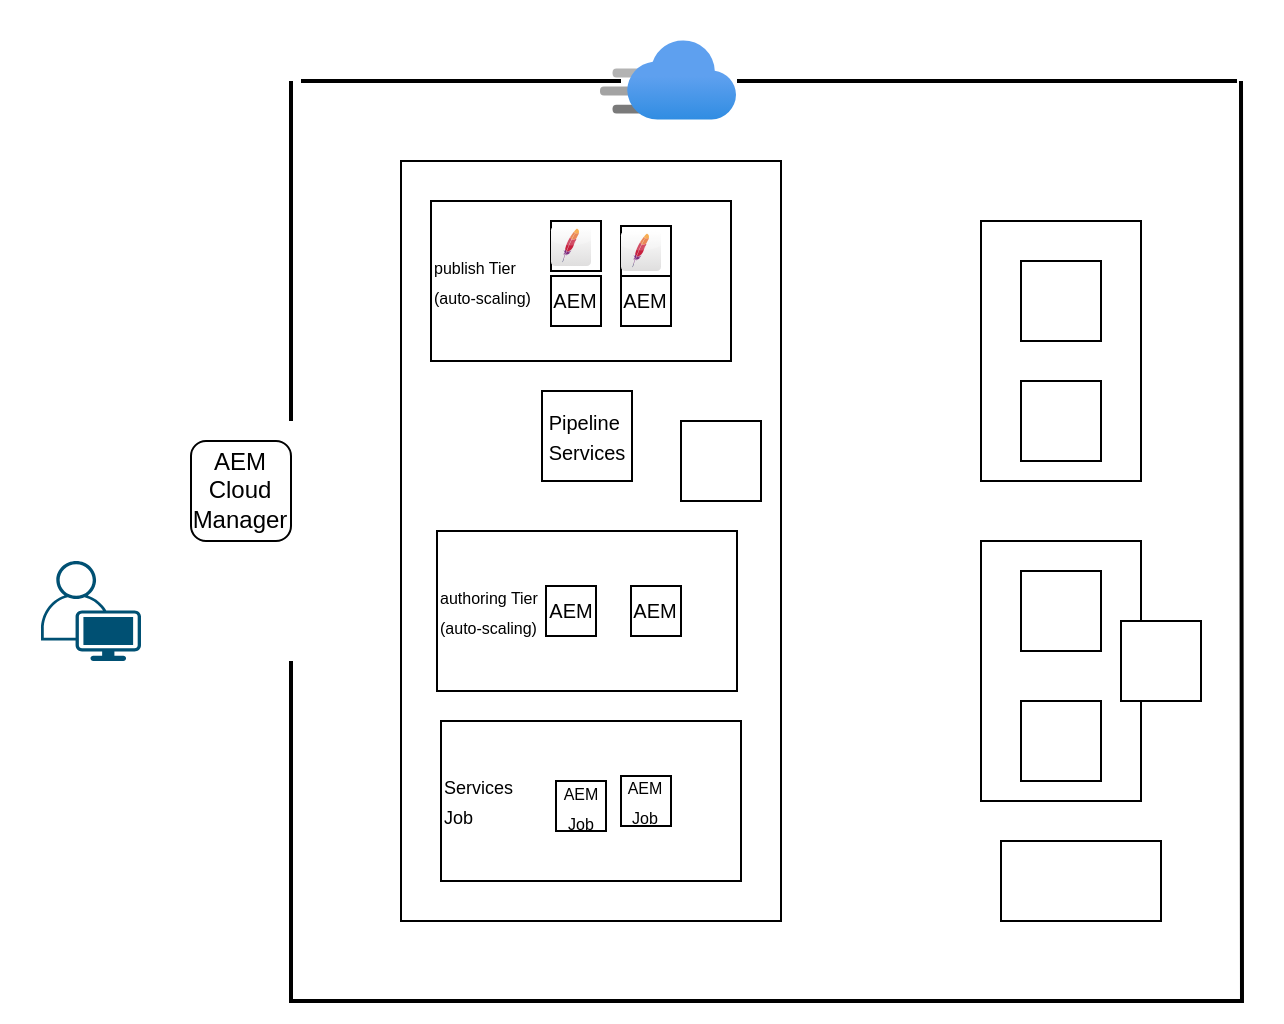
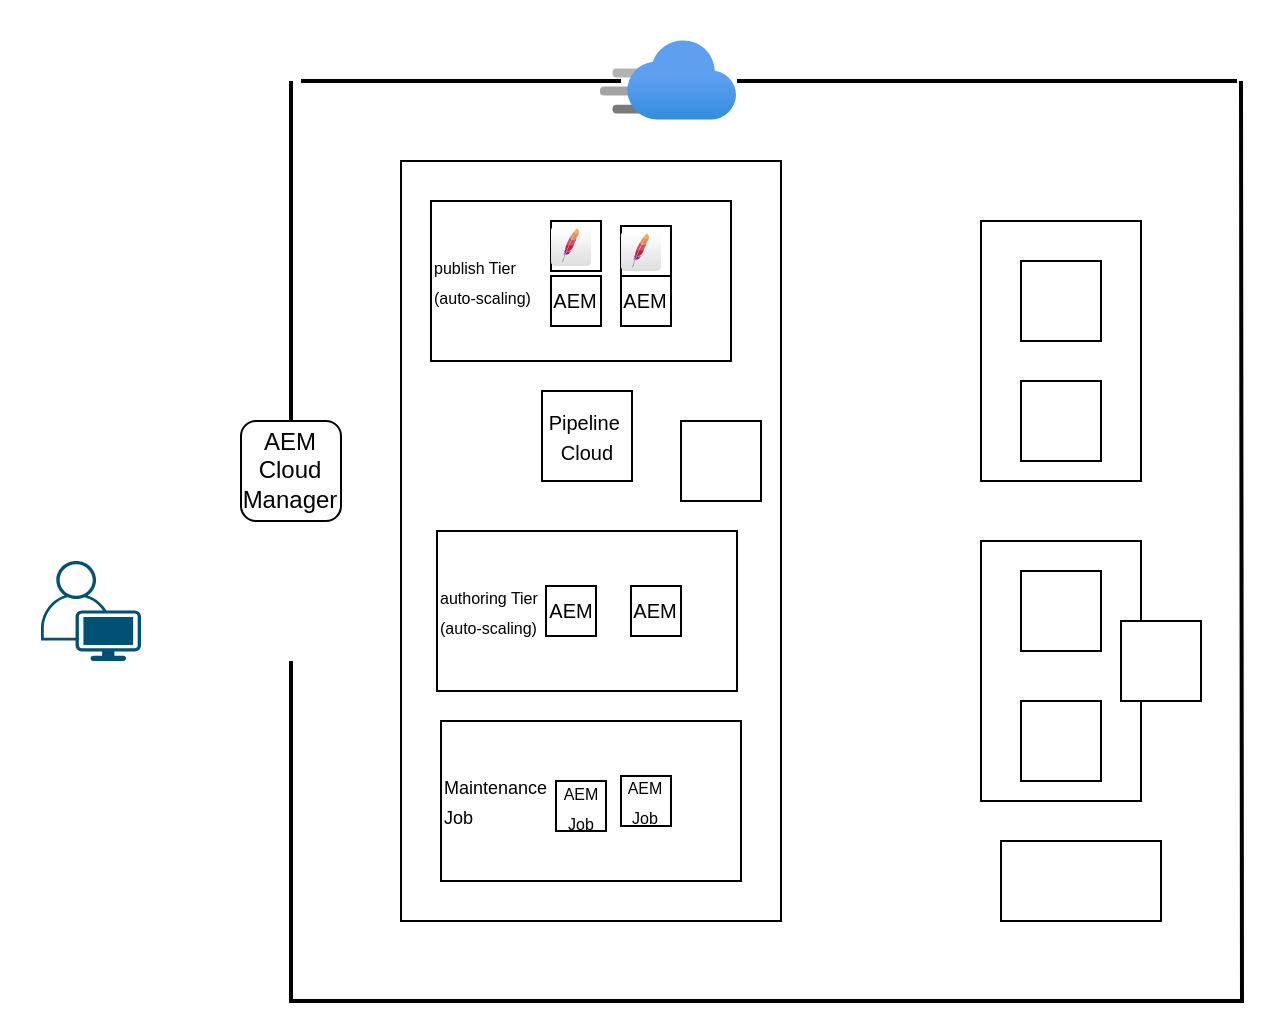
node "Pipeline Services": label "Pipeline Services" -> "Pipeline Cloud"
node "AEM Cloud Manager": moved (241, 491) -> (291, 471)
node "Services Job": label "Services Job" -> "Maintenance Job"
